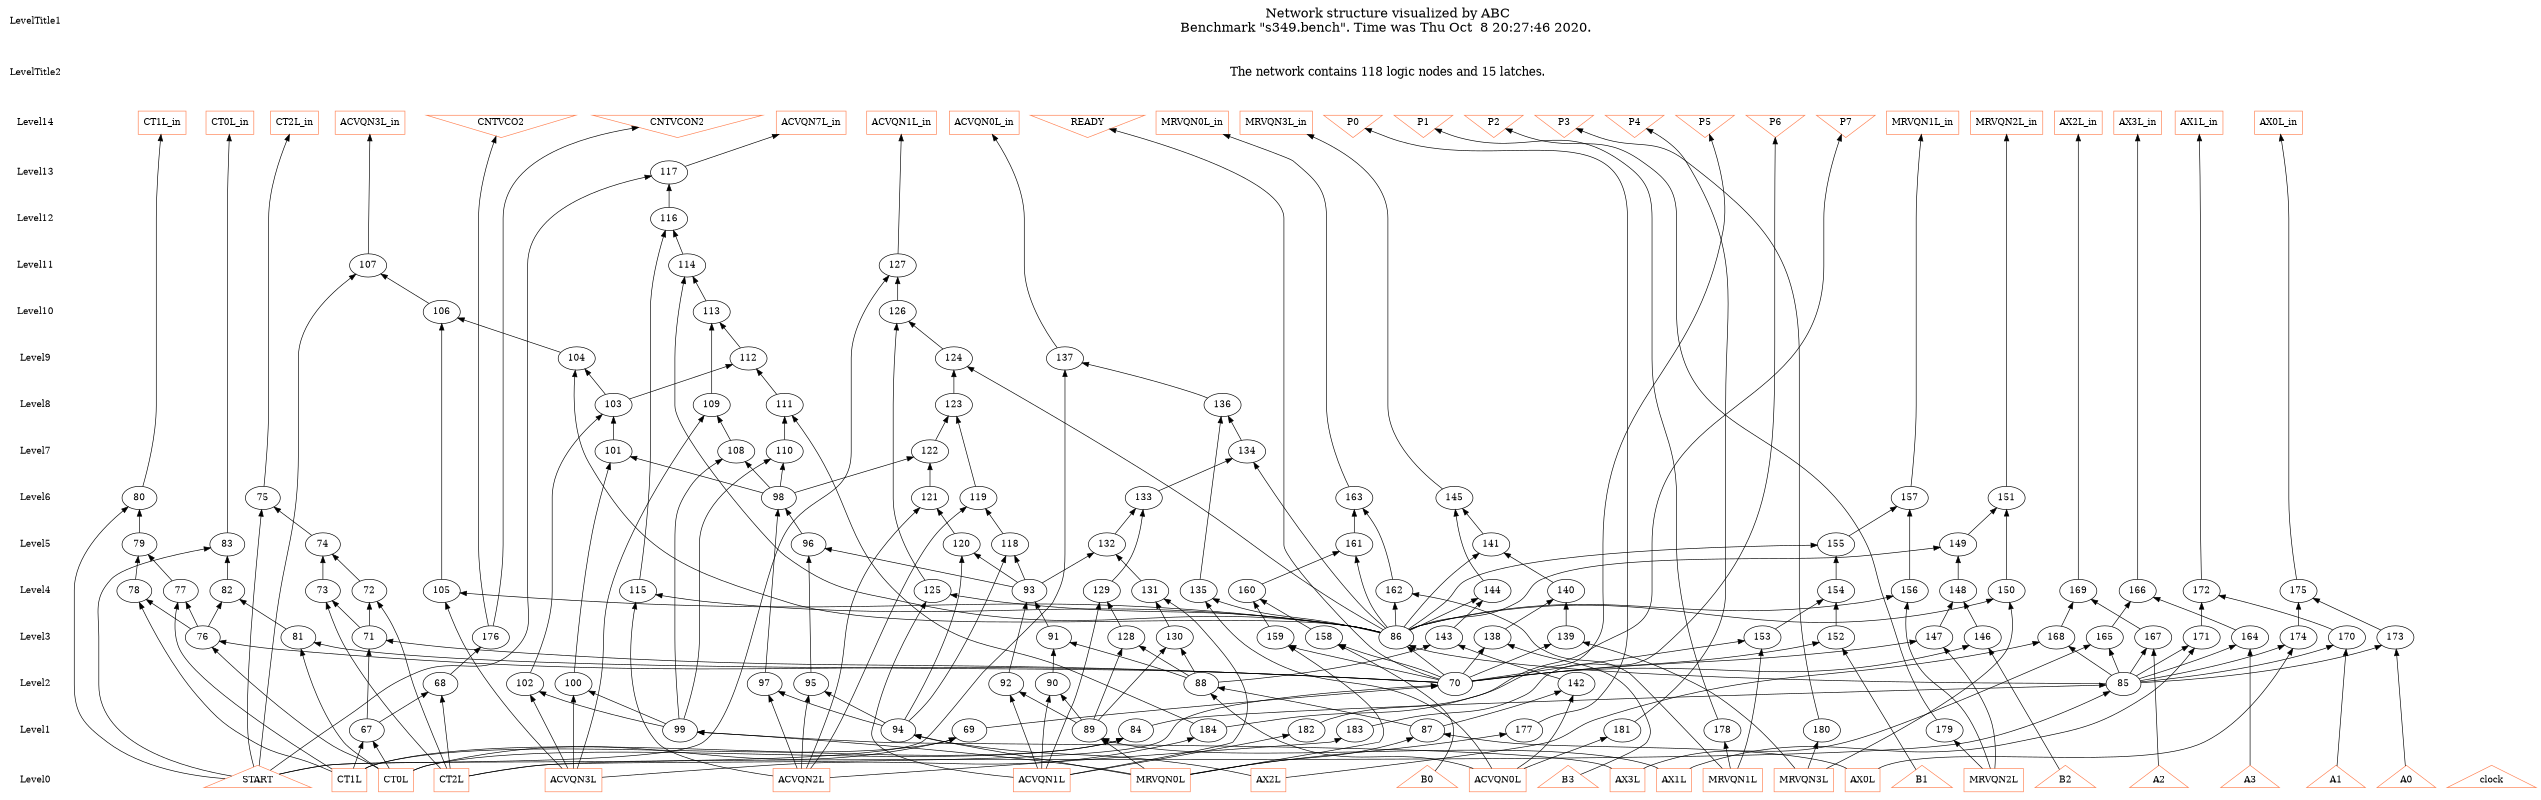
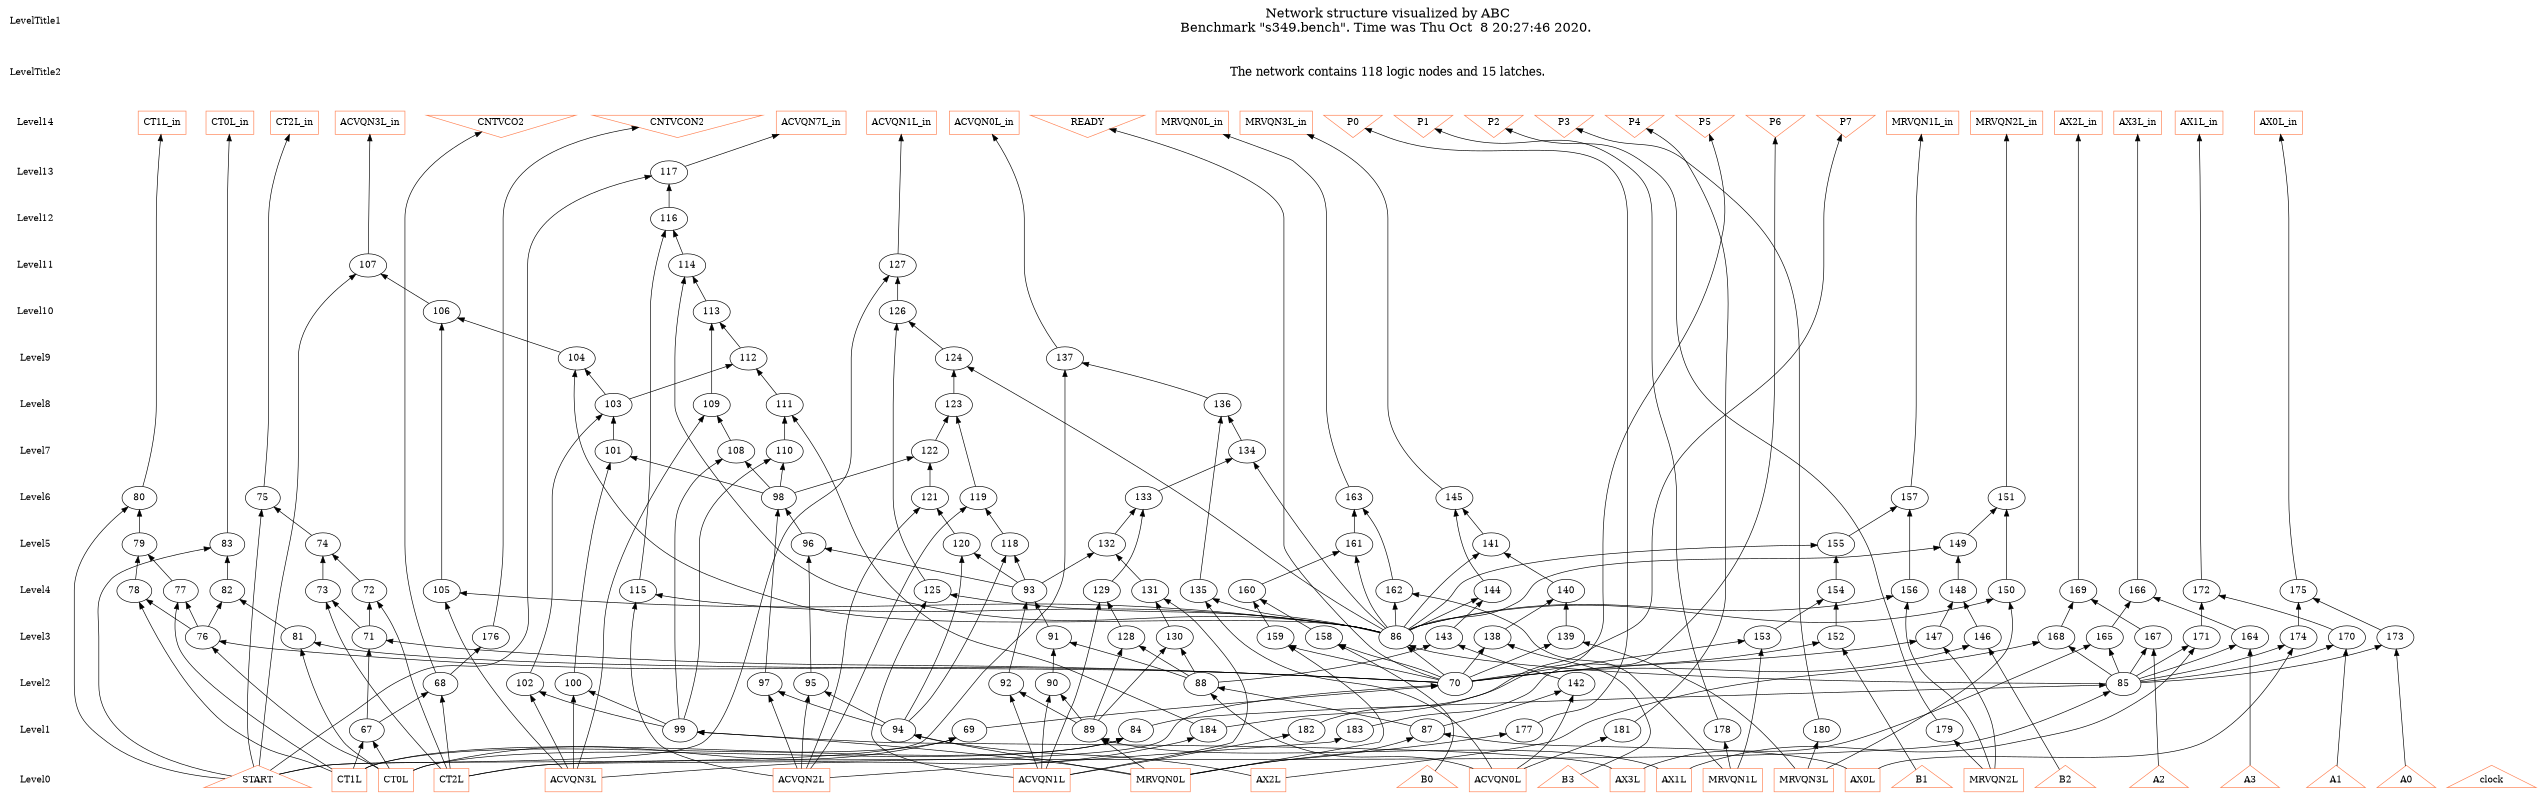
edge "176" -> "CNTVCO2": now "68" -> "CNTVCO2"
